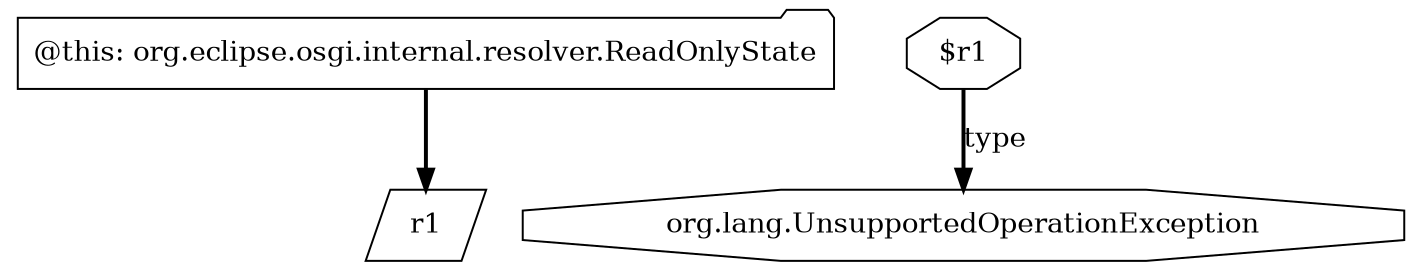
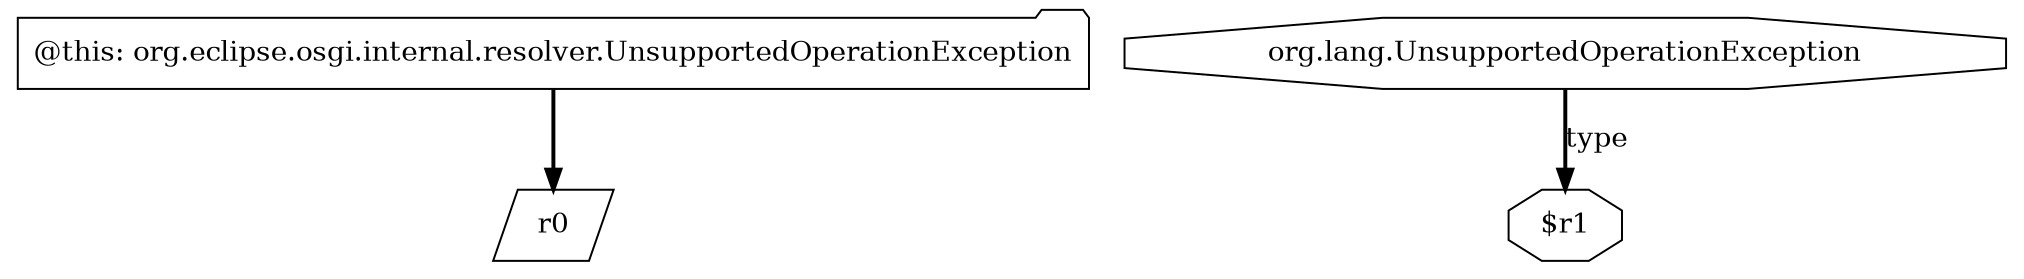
node "@this: org.eclipse.osgi.internal.resolver.ReadOnlyState": label "@this: org.eclipse.osgi.internal.resolver.ReadOnlyState" -> "@this: org.eclipse.osgi.internal.resolver.UnsupportedOperationException"
edge "$r1" -> "org.lang.UnsupportedOperationException": reversed
node "r1": label "r1" -> "r0"
